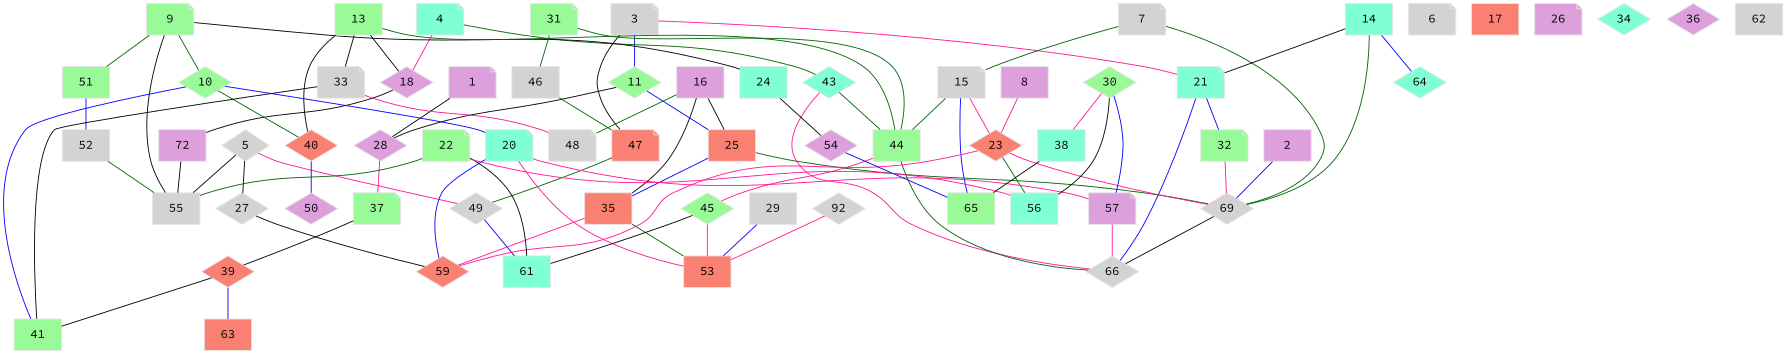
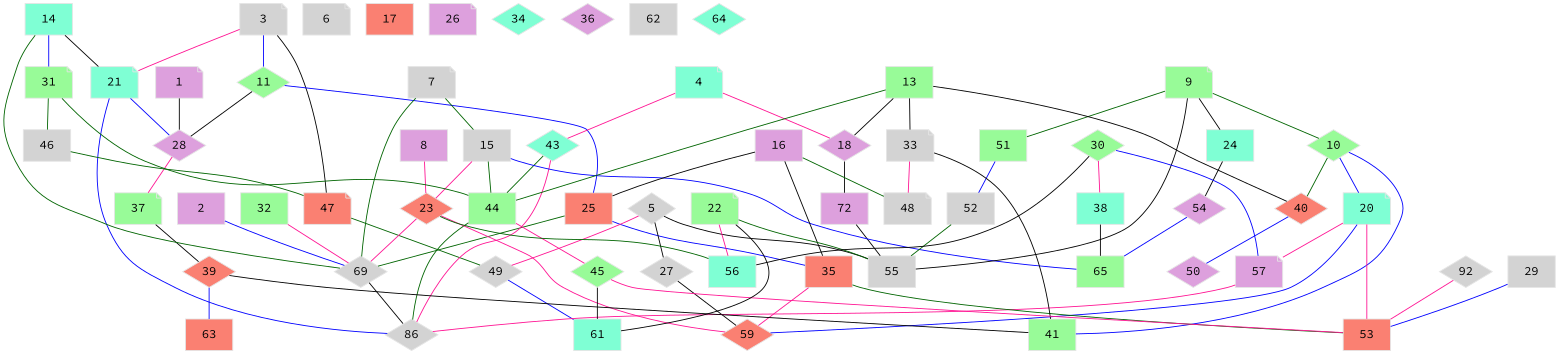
edge "4" -- "43": color darkgreen -> deeppink
edge "14" -- "64": now "14" -- "31"
node "15": shape note -> box
edge "21" -- "32": now "21" -- "28"
node "32": shape note -> box
node "66": label "66" -> "86"
